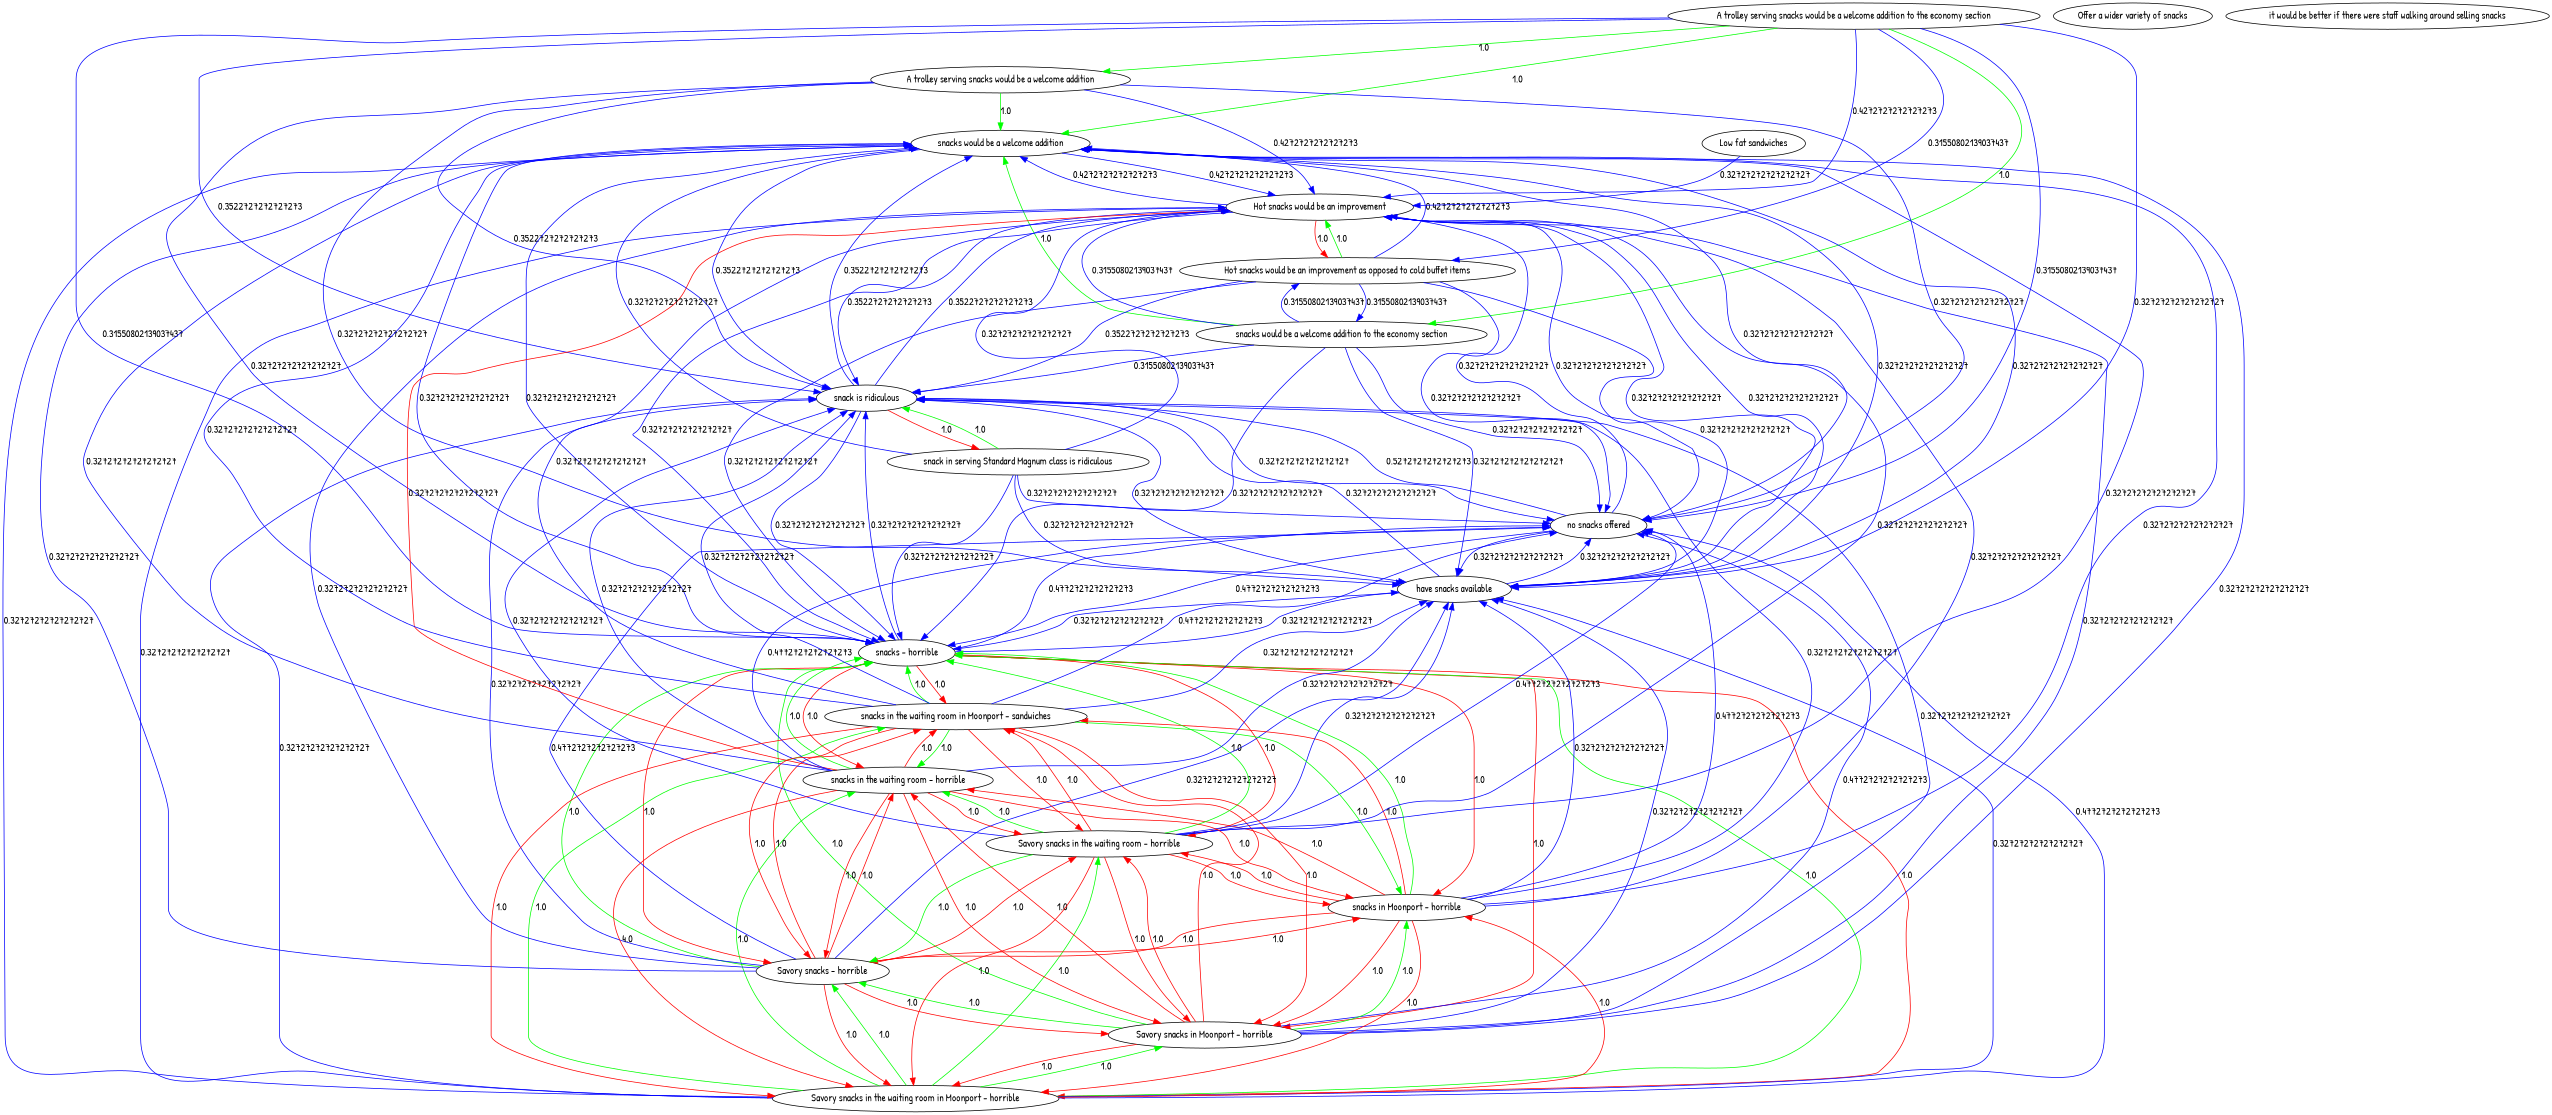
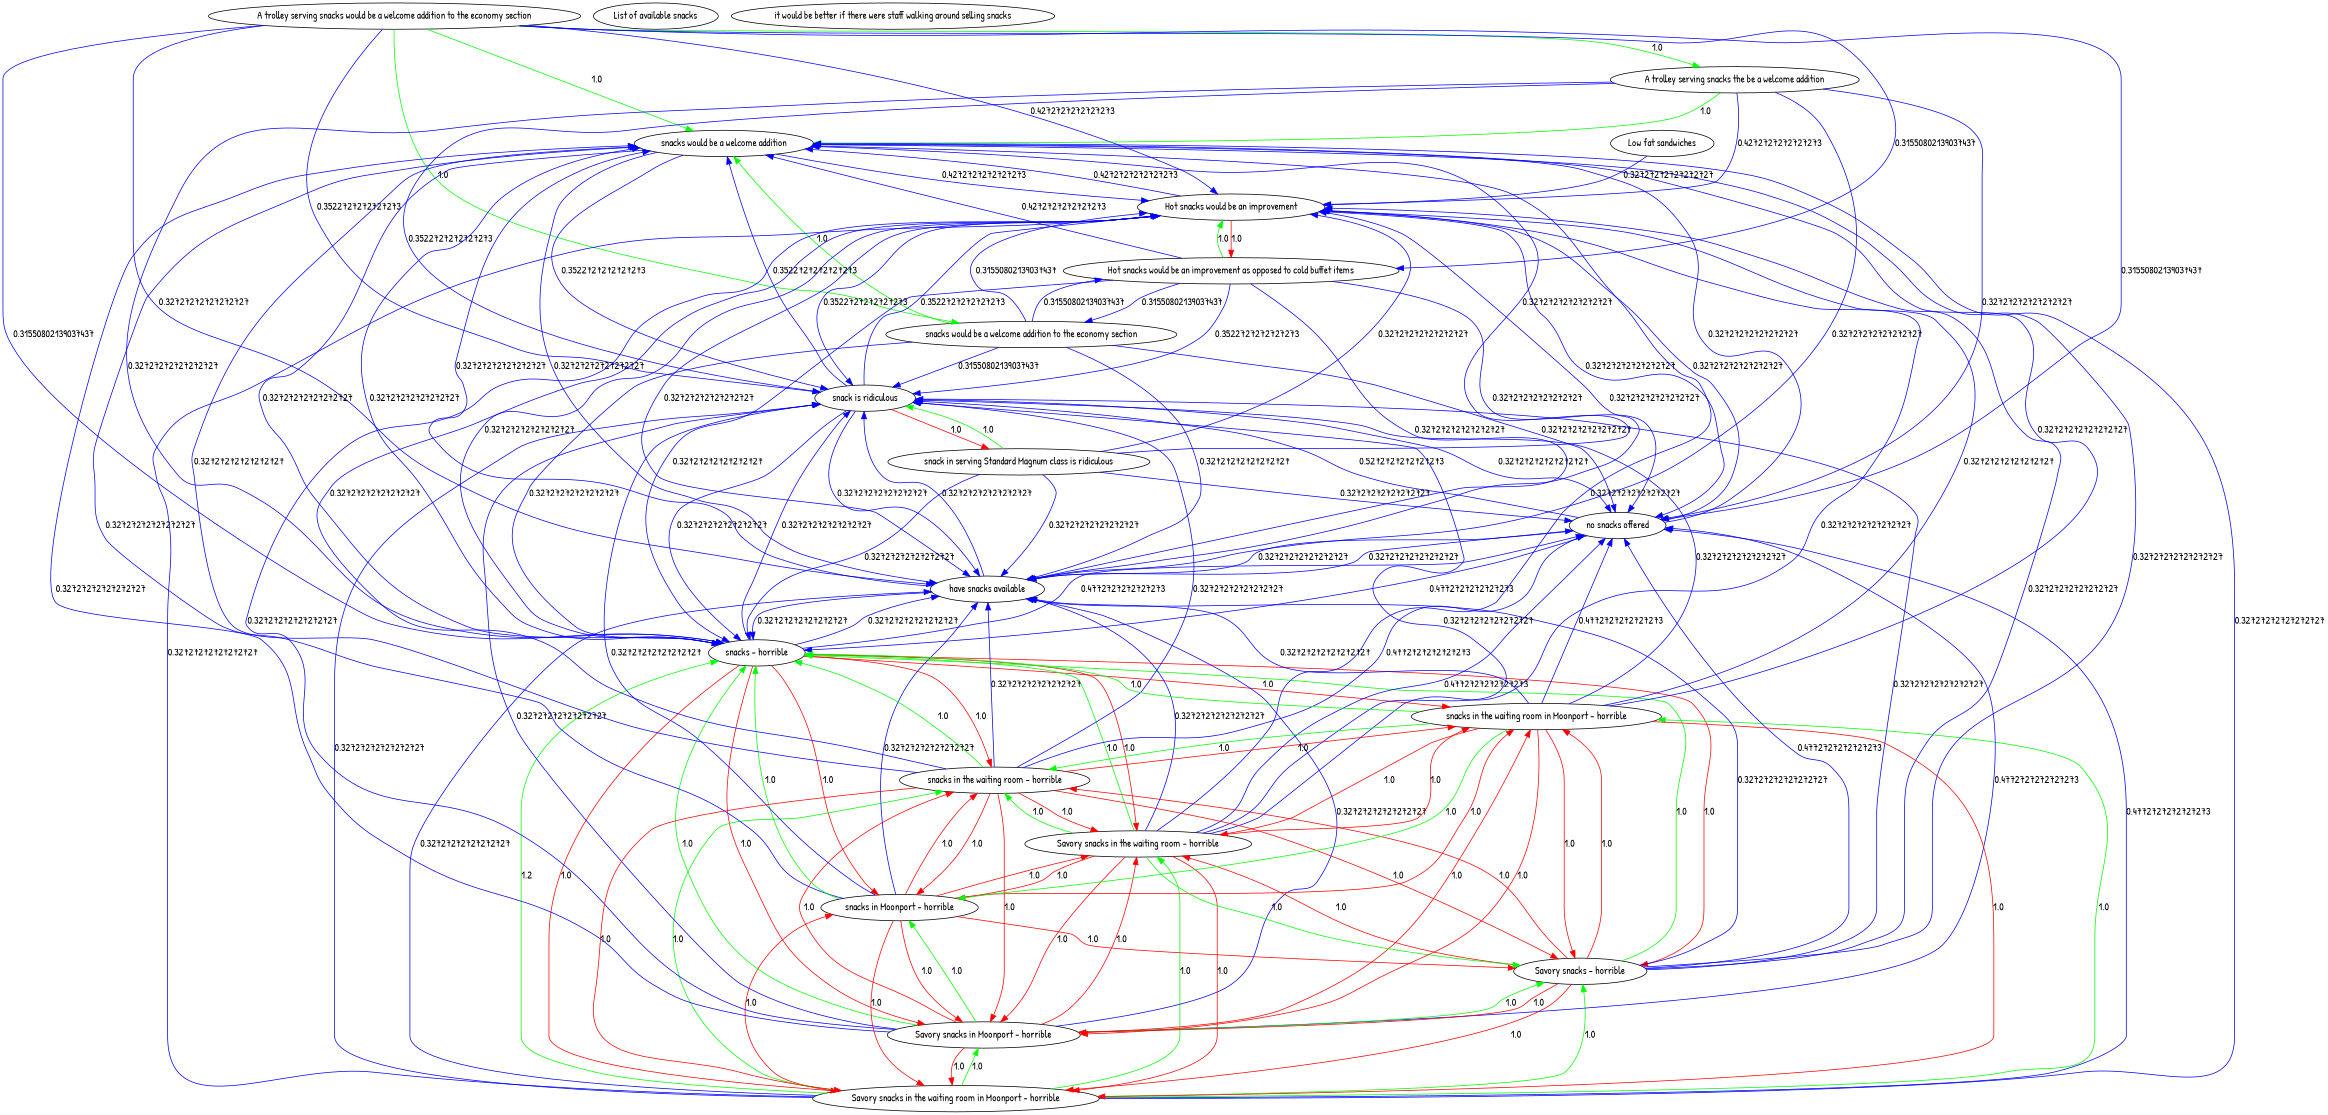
node "List of available snacks": added
node "Offer a wider variety of snacks": removed
node "A trolley serving snacks would be a welcome addition": label "A trolley serving snacks would be a welcome addition" -> "A trolley serving snacks the be a welcome addition"
edge "snacks in the waiting room - horrible" -> "Hot snacks would be an improvement": color red -> blue
edge "snacks in Moonport - horrible" -> "Hot snacks would be an improvement": removed, label "0.32727272727272727"
node "snacks in the waiting room in Moonport - sandwiches": label "snacks in the waiting room in Moonport - sandwiches" -> "snacks in the waiting room in Moonport - horrible"
edge "snacks in Moonport - horrible" -> "no snacks offered": removed, label "0.4772727272727273"
edge "Savory snacks in the waiting room in Moonport - horrible" -> "snacks - horrible": label "1.0" -> "1.2"
edge "snacks in the waiting room - horrible" -> "Savory snacks in the waiting room in Moonport - horrible": label "4.0" -> "1.0"
edge "Savory snacks - horrible" -> "snacks in Moonport - horrible": removed, label "1.0"
